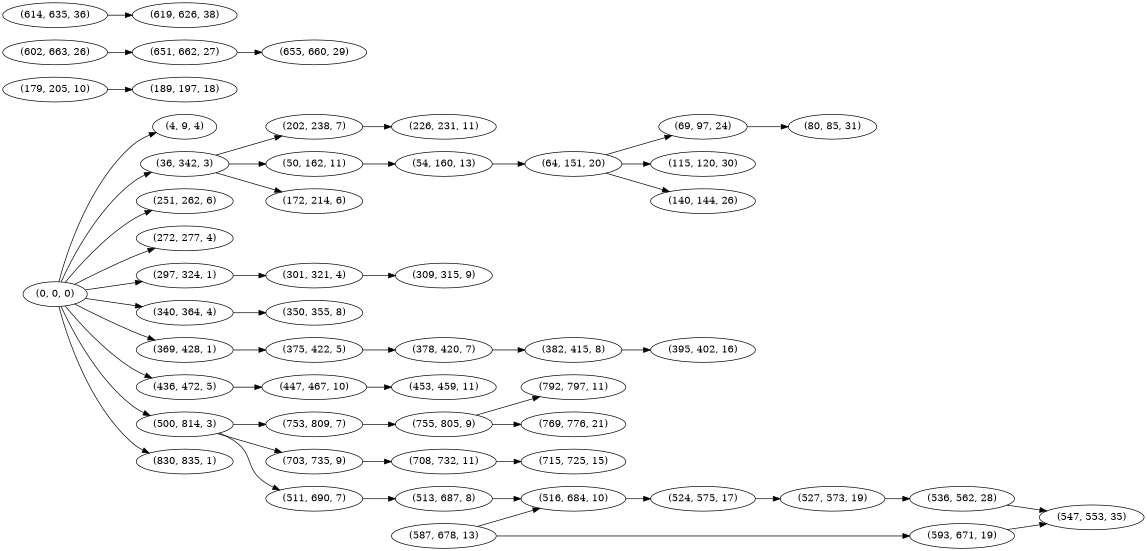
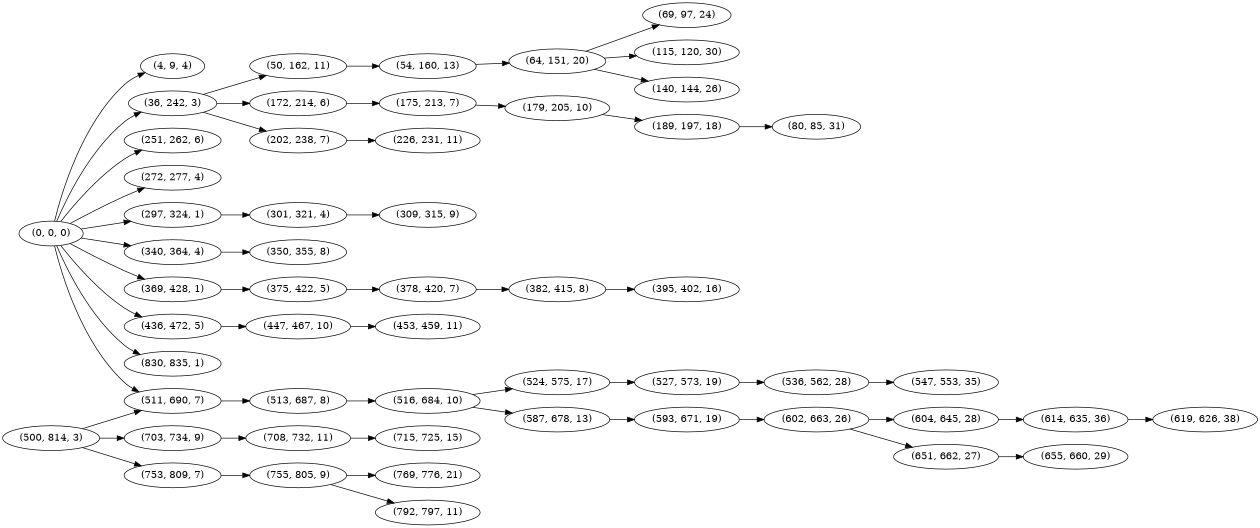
node "(175, 213, 7)": added
edge "(69, 97, 24)" -> "(80, 85, 31)": now "(189, 197, 18)" -> "(80, 85, 31)"
node "(36, 342, 3)": label "(36, 342, 3)" -> "(36, 242, 3)"
edge "(0, 0, 0)" -> "(500, 814, 3)": now "(0, 0, 0)" -> "(511, 690, 7)"
node "(604, 645, 28)": added
node "(703, 735, 9)": label "(703, 735, 9)" -> "(703, 734, 9)"
edge "(587, 678, 13)" -> "(516, 684, 10)": reversed
edge "(593, 671, 19)" -> "(547, 553, 35)": now "(593, 671, 19)" -> "(602, 663, 26)"
